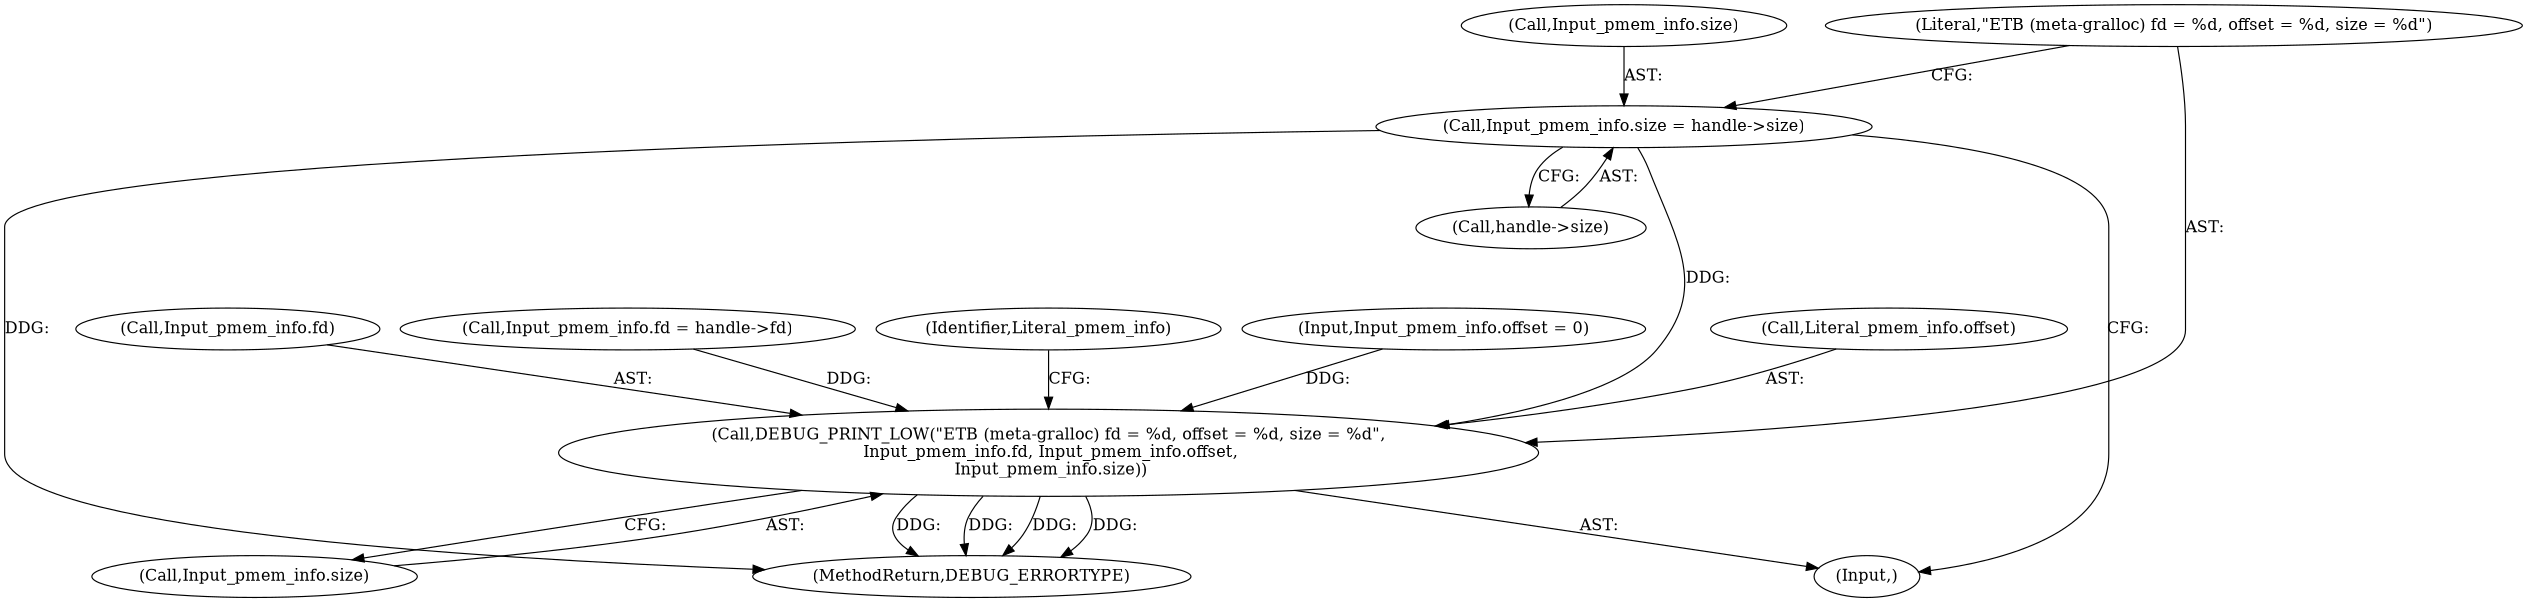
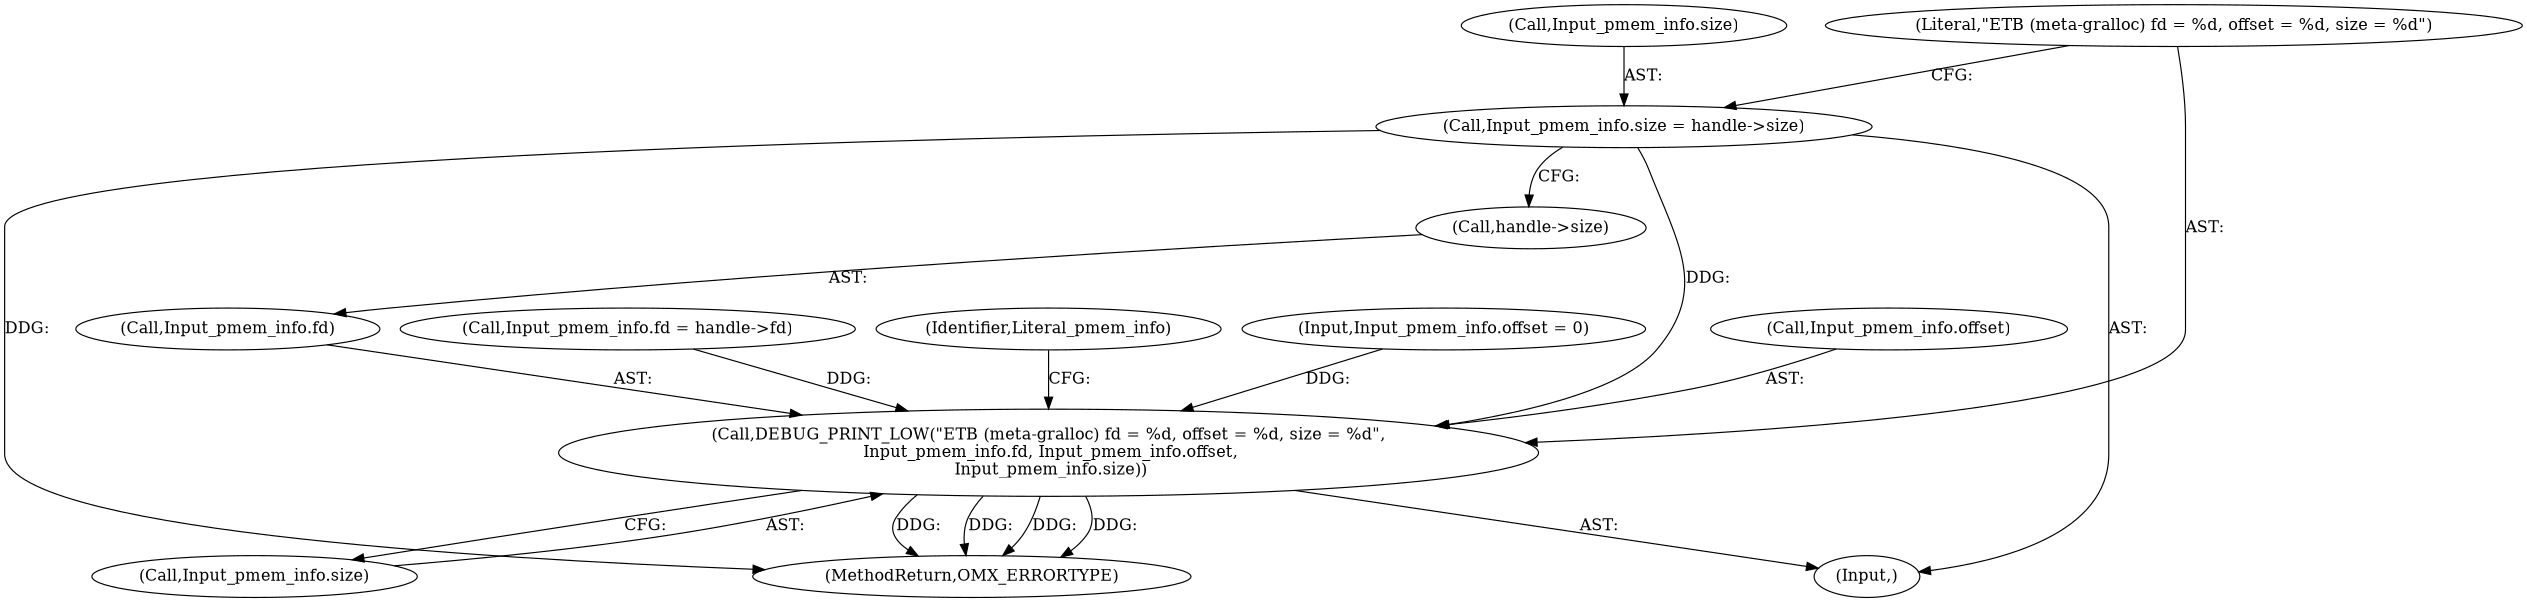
edge "(Call,handle->size)" -> "(Call,Input_pmem_info.size = handle->size)": now "(Call,handle->size)" -> "(Call,Input_pmem_info.fd)"
node "(Call,Literal_pmem_info.offset)": label "(Call,Literal_pmem_info.offset)" -> "(Call,Input_pmem_info.offset)"
edge "(Call,Input_pmem_info.size = handle->size)" -> "(Input,)": label "CFG: " -> "AST: "
node "(MethodReturn,DEBUG_ERRORTYPE)": label "(MethodReturn,DEBUG_ERRORTYPE)" -> "(MethodReturn,OMX_ERRORTYPE)"
